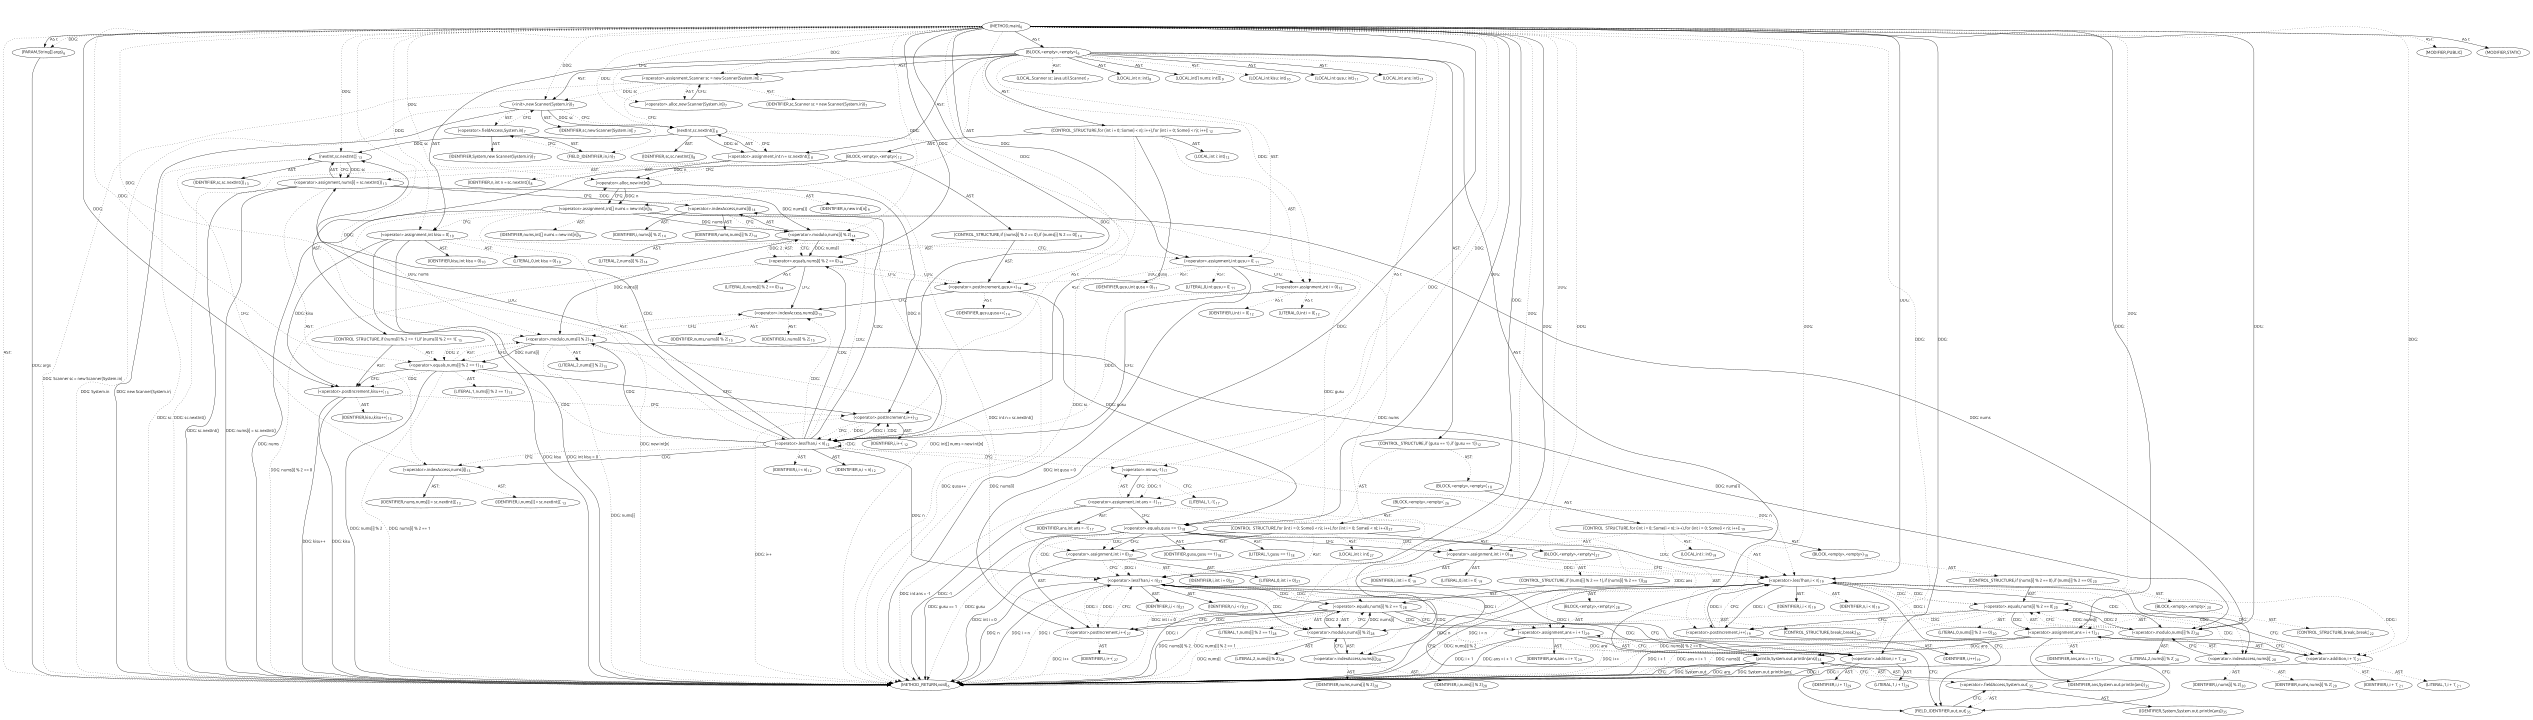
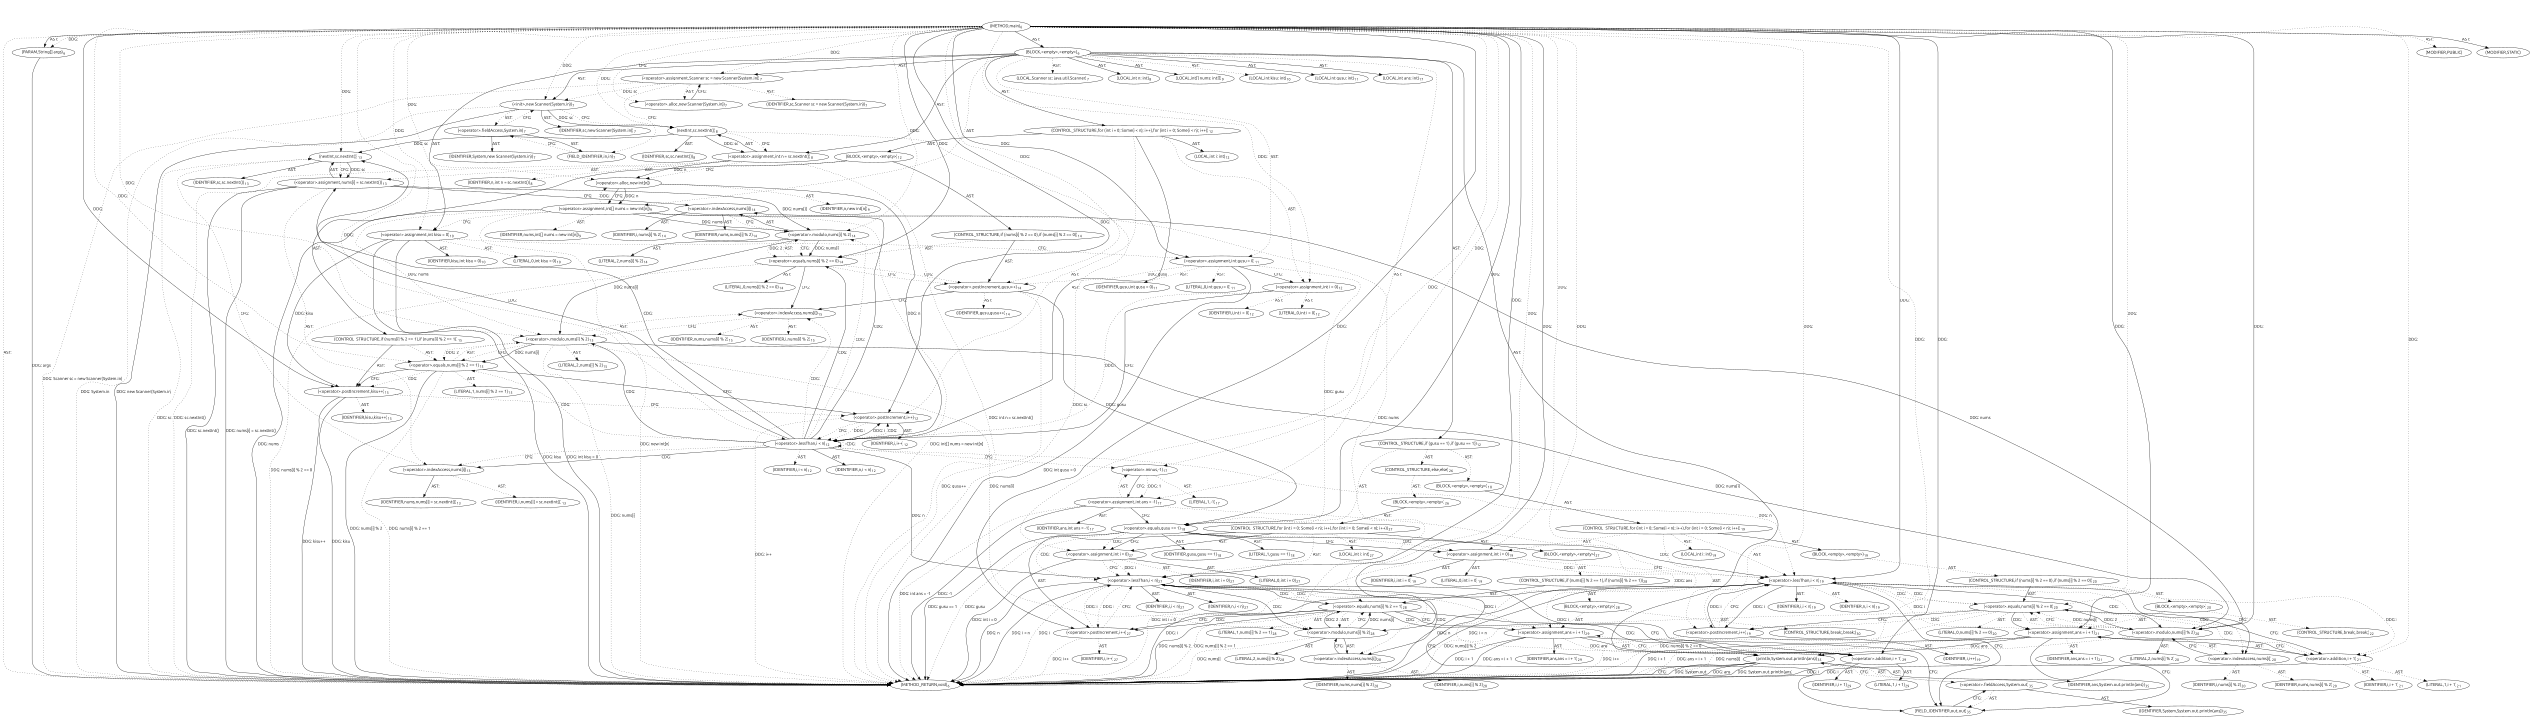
node "(CONTROL_STRUCTURE,else,else)": added
edge "(<operator>.minus,-1)" -> "(LITERAL,1,-1)": label "CFG: " -> "AST: "
